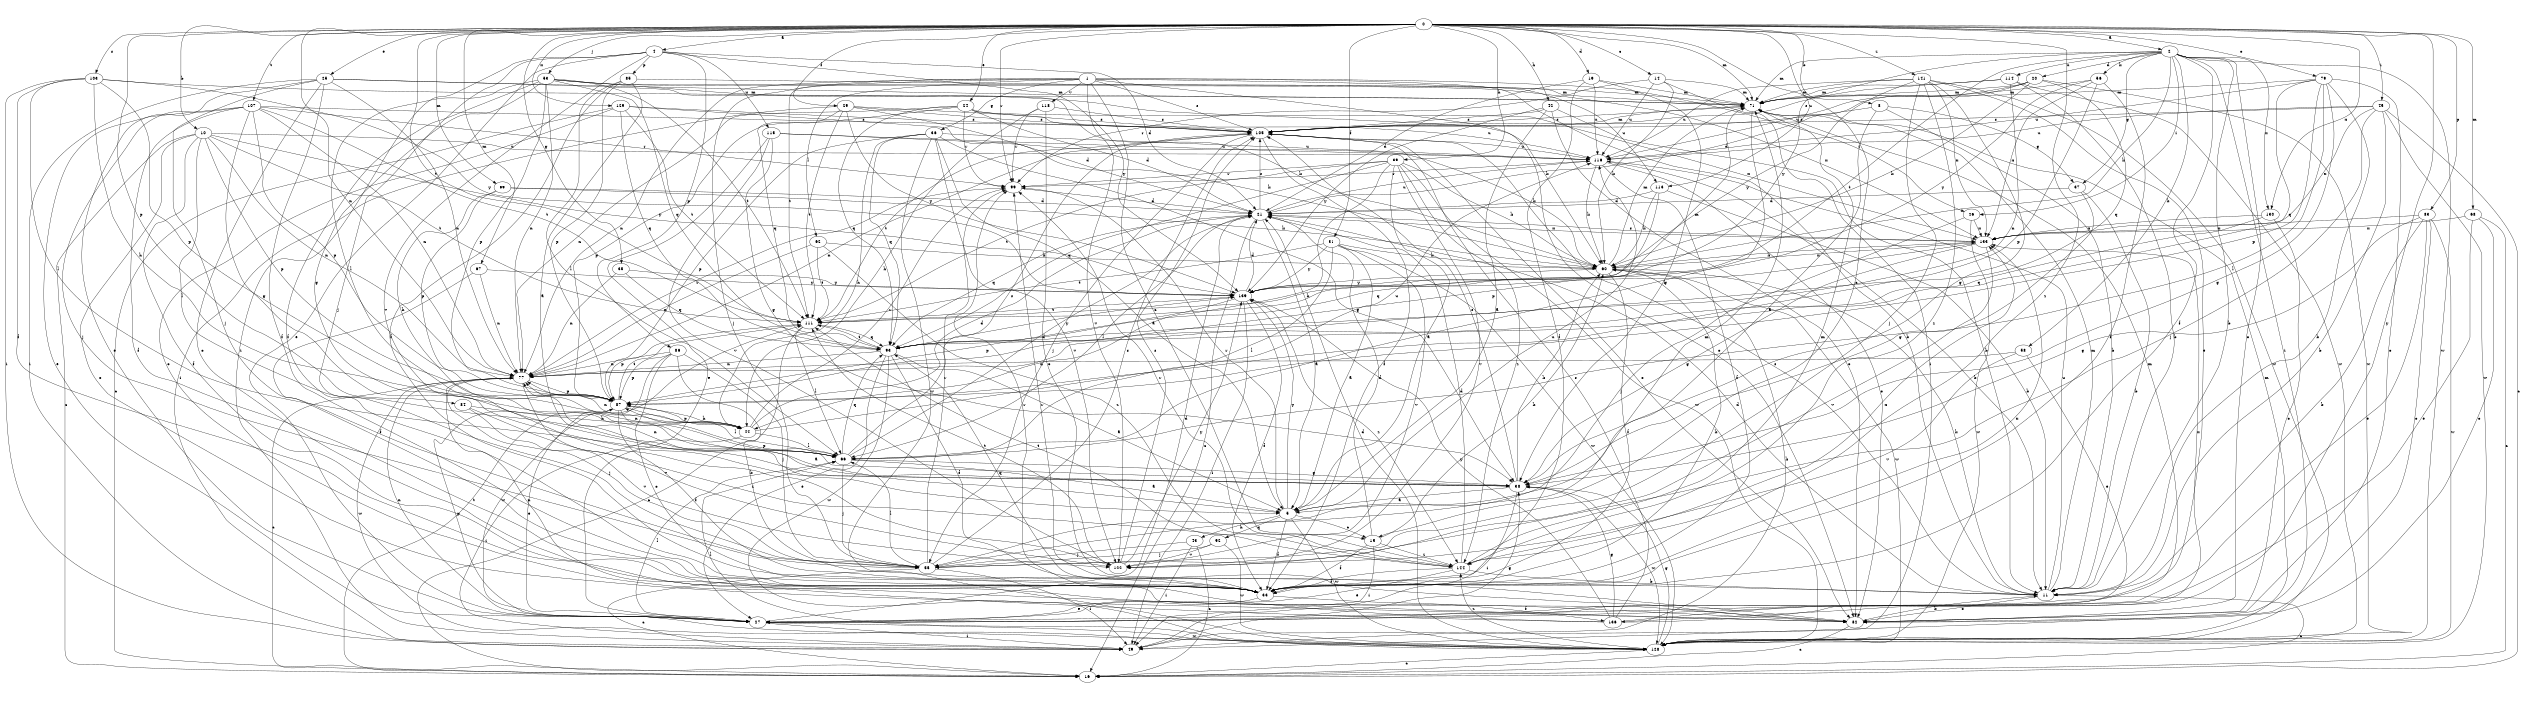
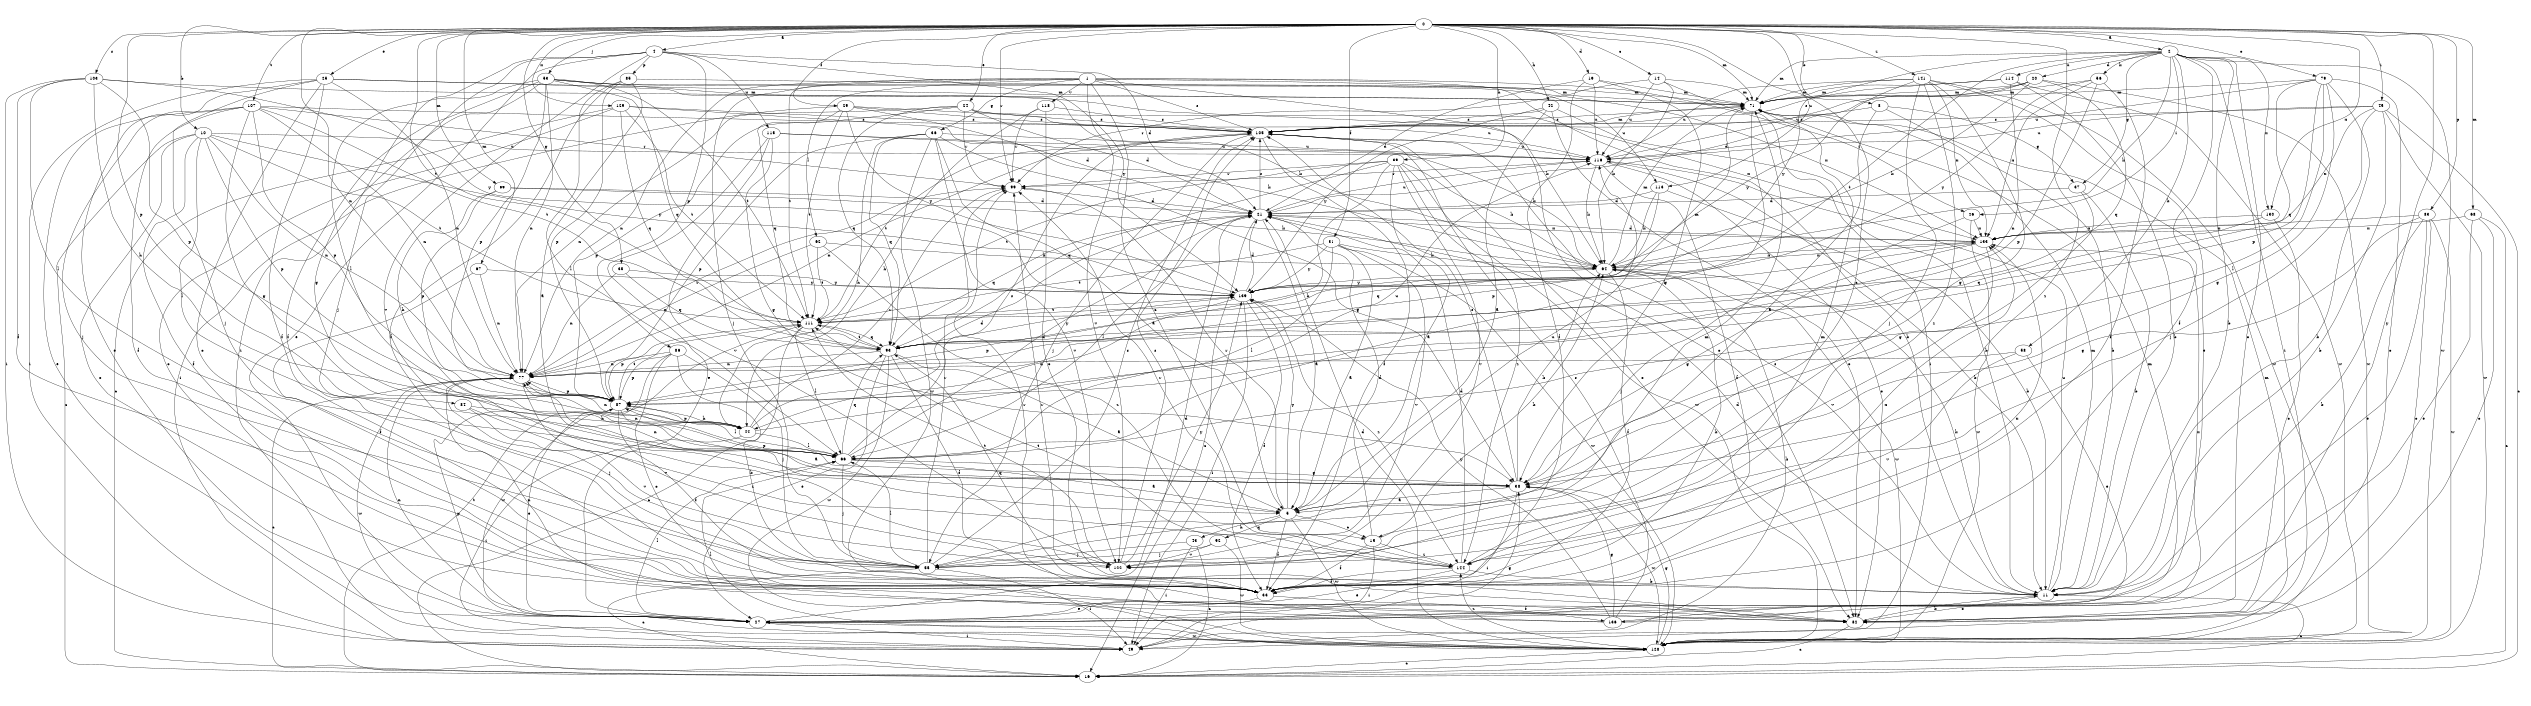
edge "133" -> "21": label "s" -> "d"
node "60": label "60" -> "64"
